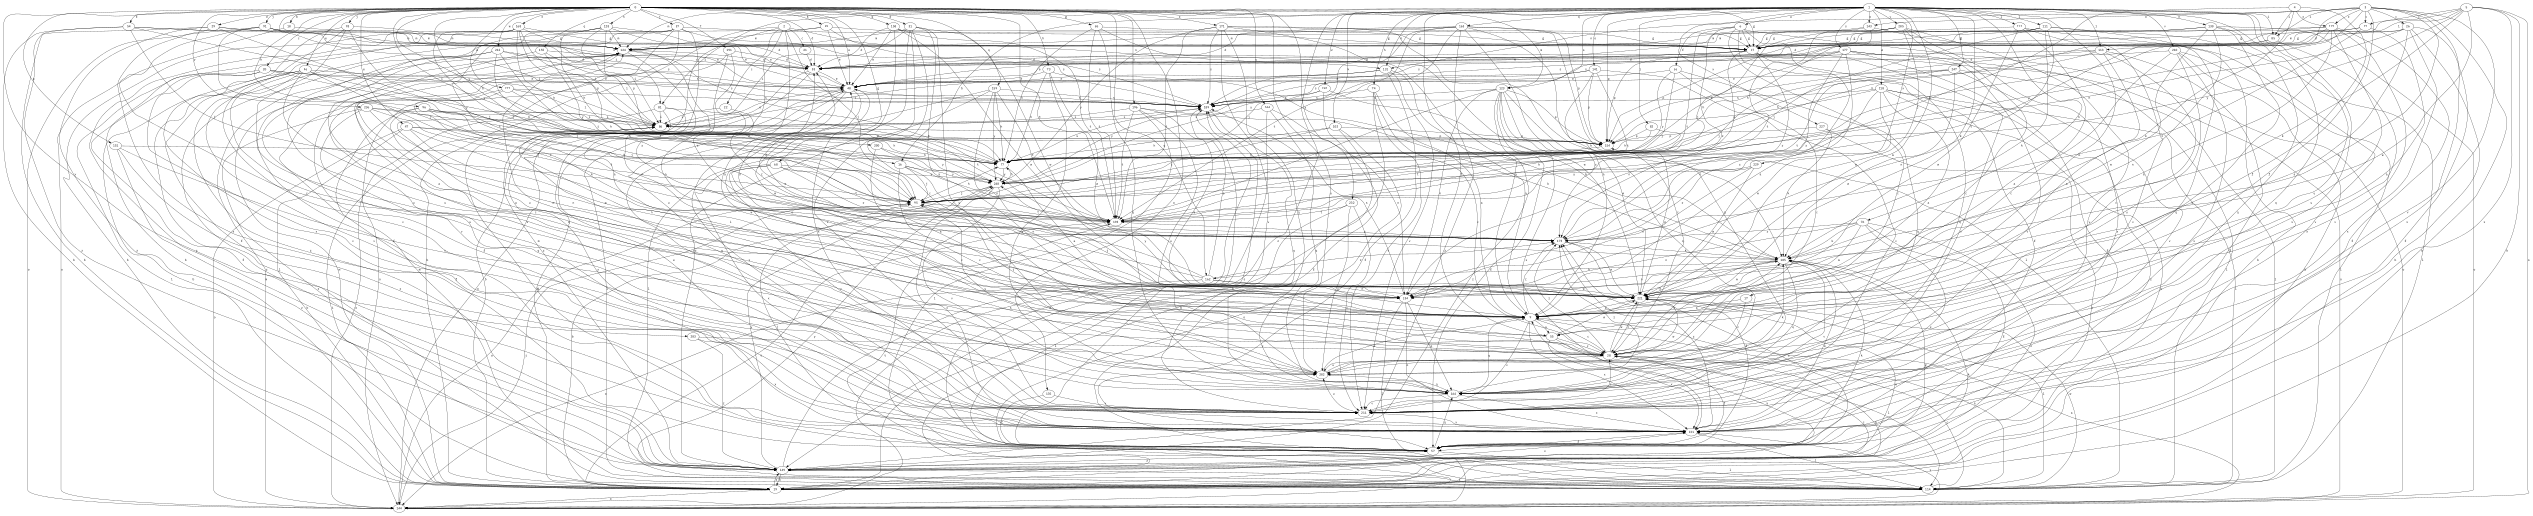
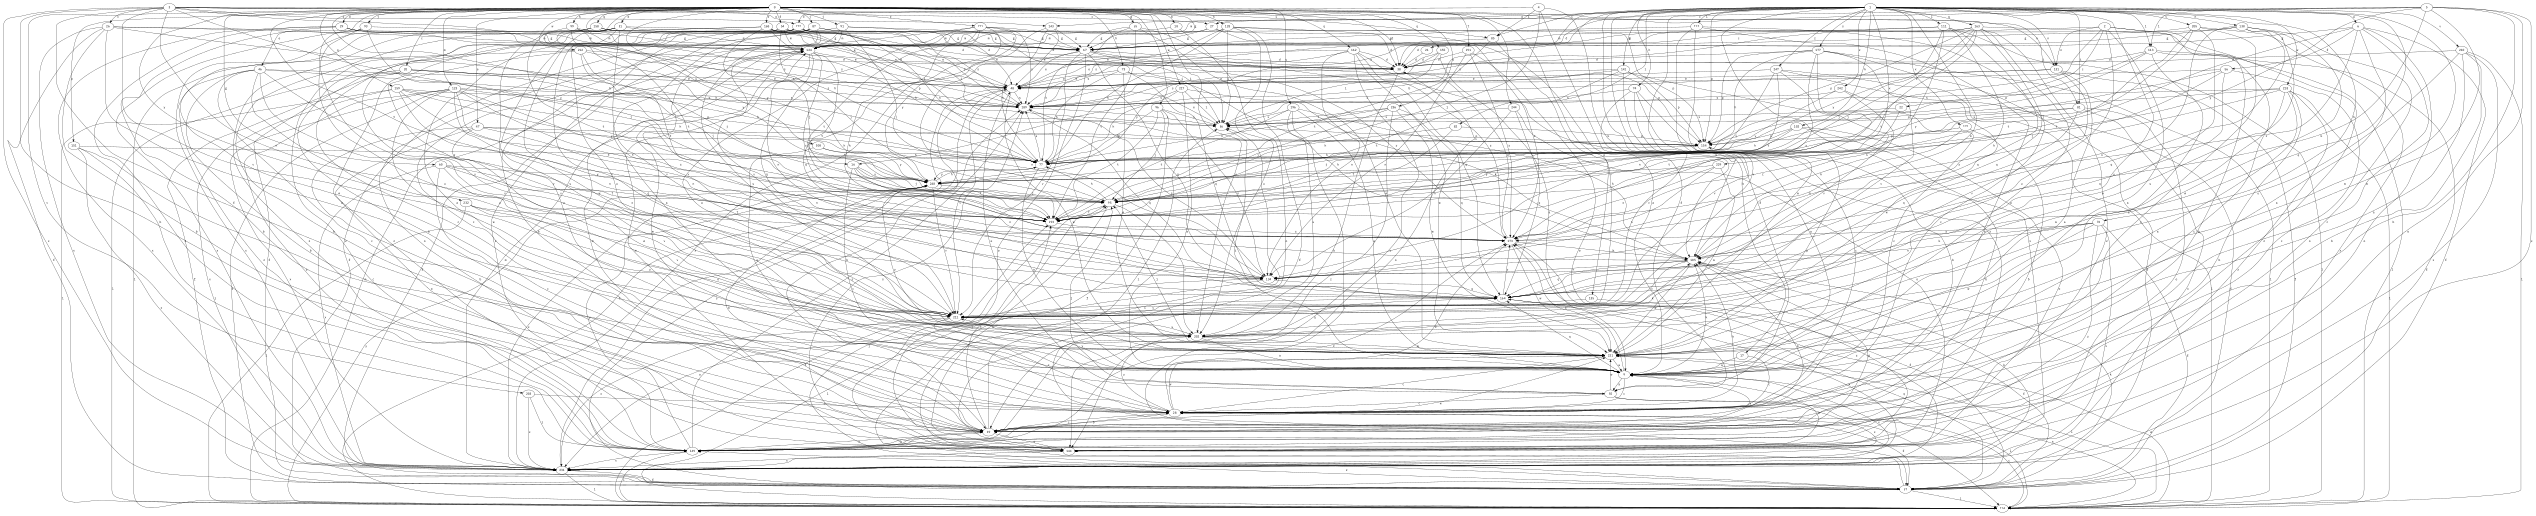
edge "1" -> "123": now "1" -> "189"
edge "105" -> "162": reversed
edge "205" -> "211": removed, label "v"
